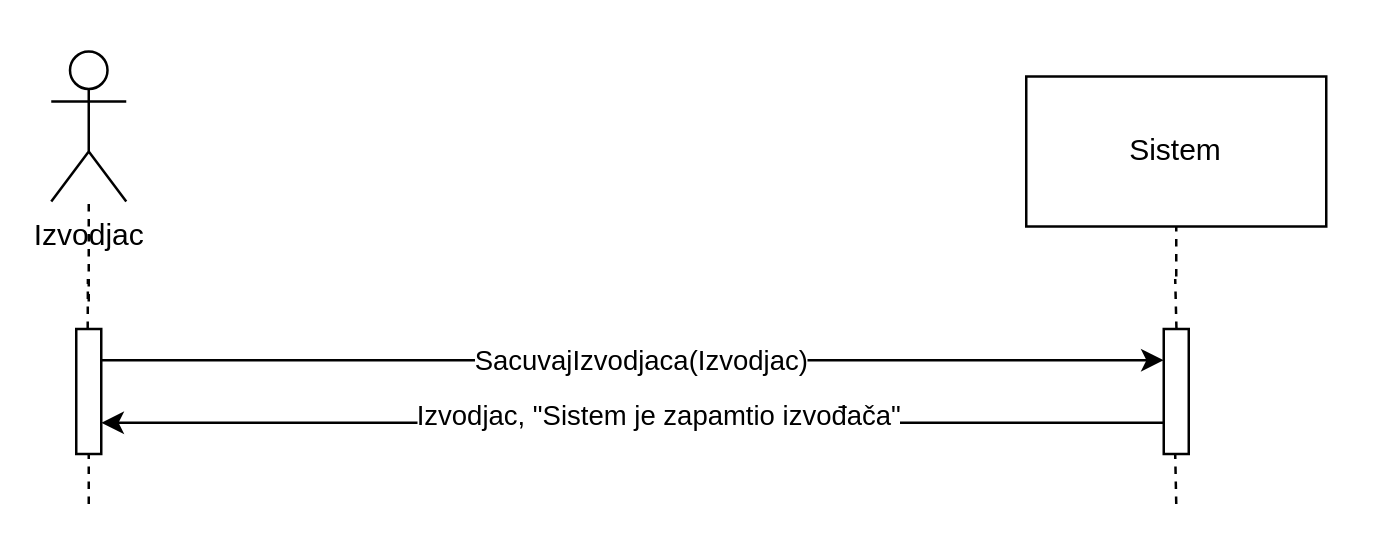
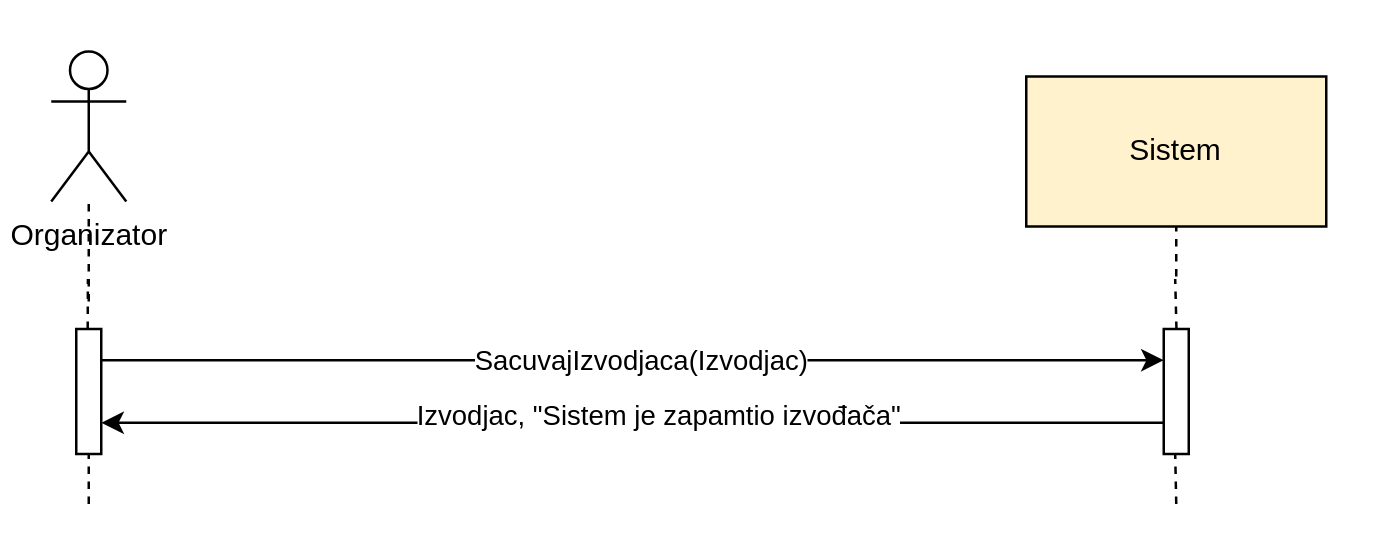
node "Sistem": fillcolor #ffffff -> #fff2cc
node "Izvodjac": label "Izvodjac" -> "Organizator"
